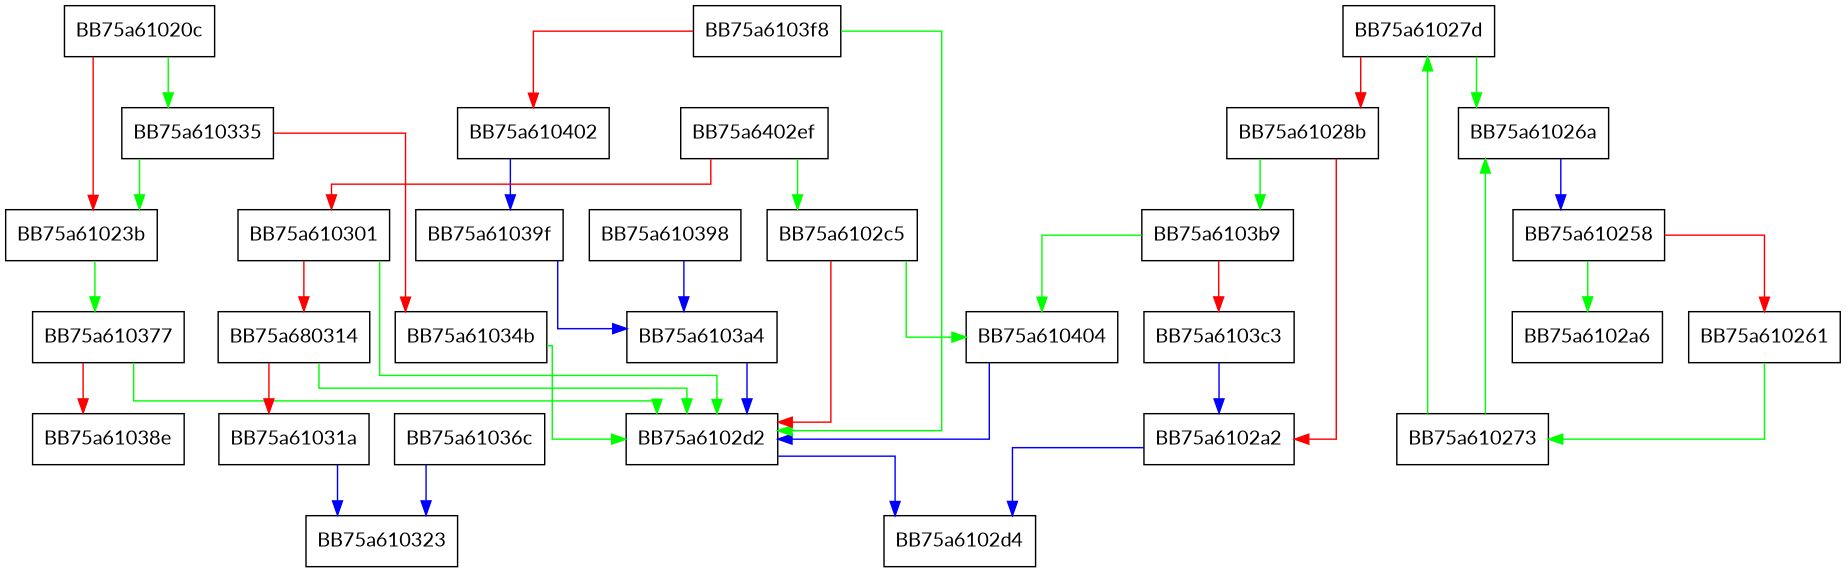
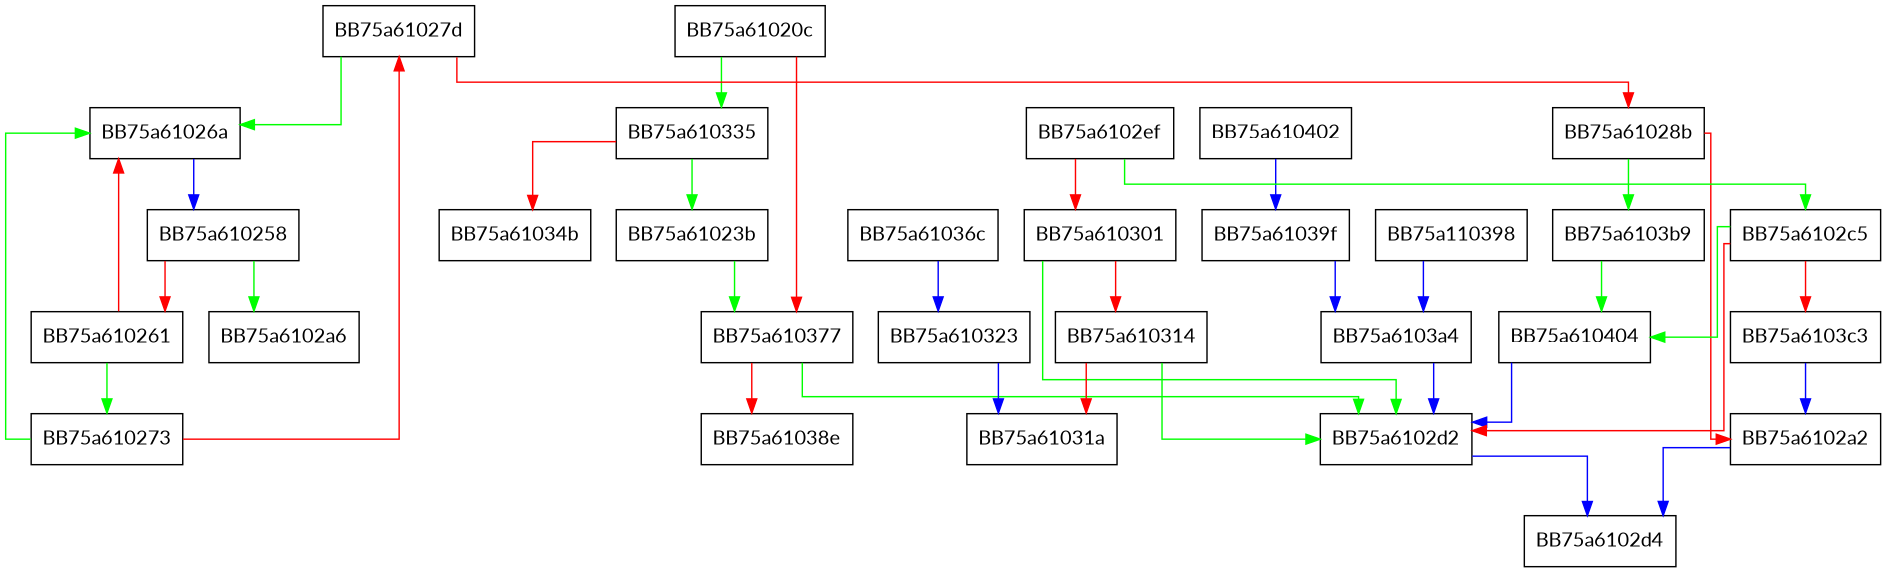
node "BB75a6103f8": removed
edge "BB75a61020c" -> "BB75a61023b": now "BB75a61020c" -> "BB75a610377"
node "BB75a6402ef": label "BB75a6402ef" -> "BB75a6102ef"
node "BB75a610398": label "BB75a610398" -> "BB75a110398"
edge "BB75a610261" -> "BB75a61026a": added
edge "BB75a610273" -> "BB75a61027d": color green -> red
edge "BB75a6103b9" -> "BB75a6103c3": now "BB75a6102c5" -> "BB75a6103c3"
node "BB75a680314": label "BB75a680314" -> "BB75a610314"
edge "BB75a61034b" -> "BB75a6102d2": removed
edge "BB75a61031a" -> "BB75a610323": reversed
